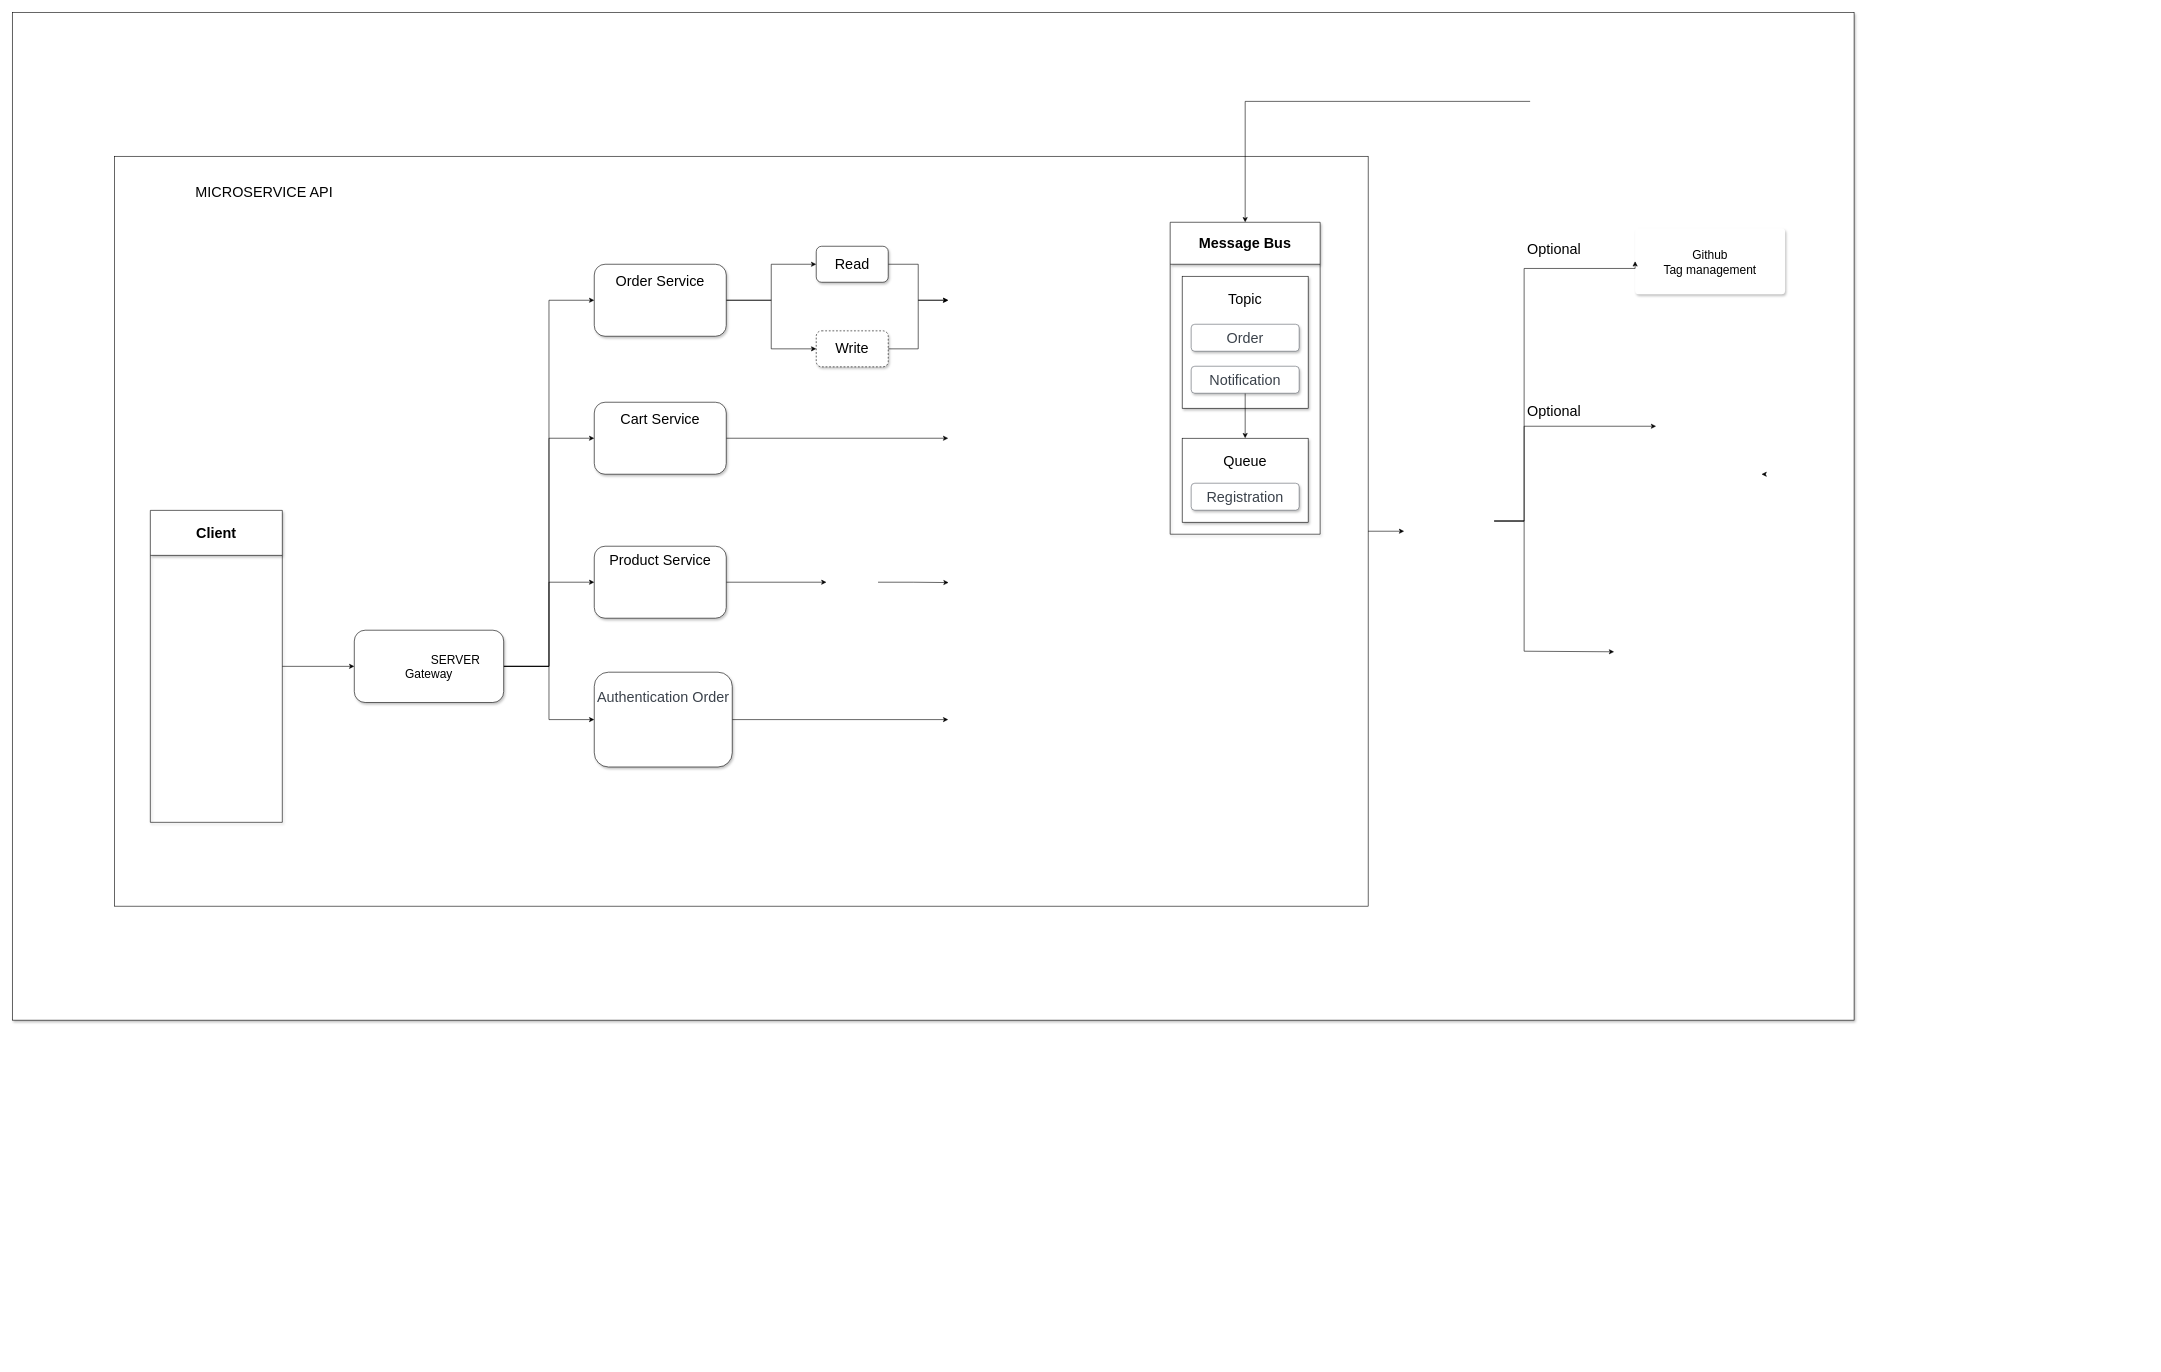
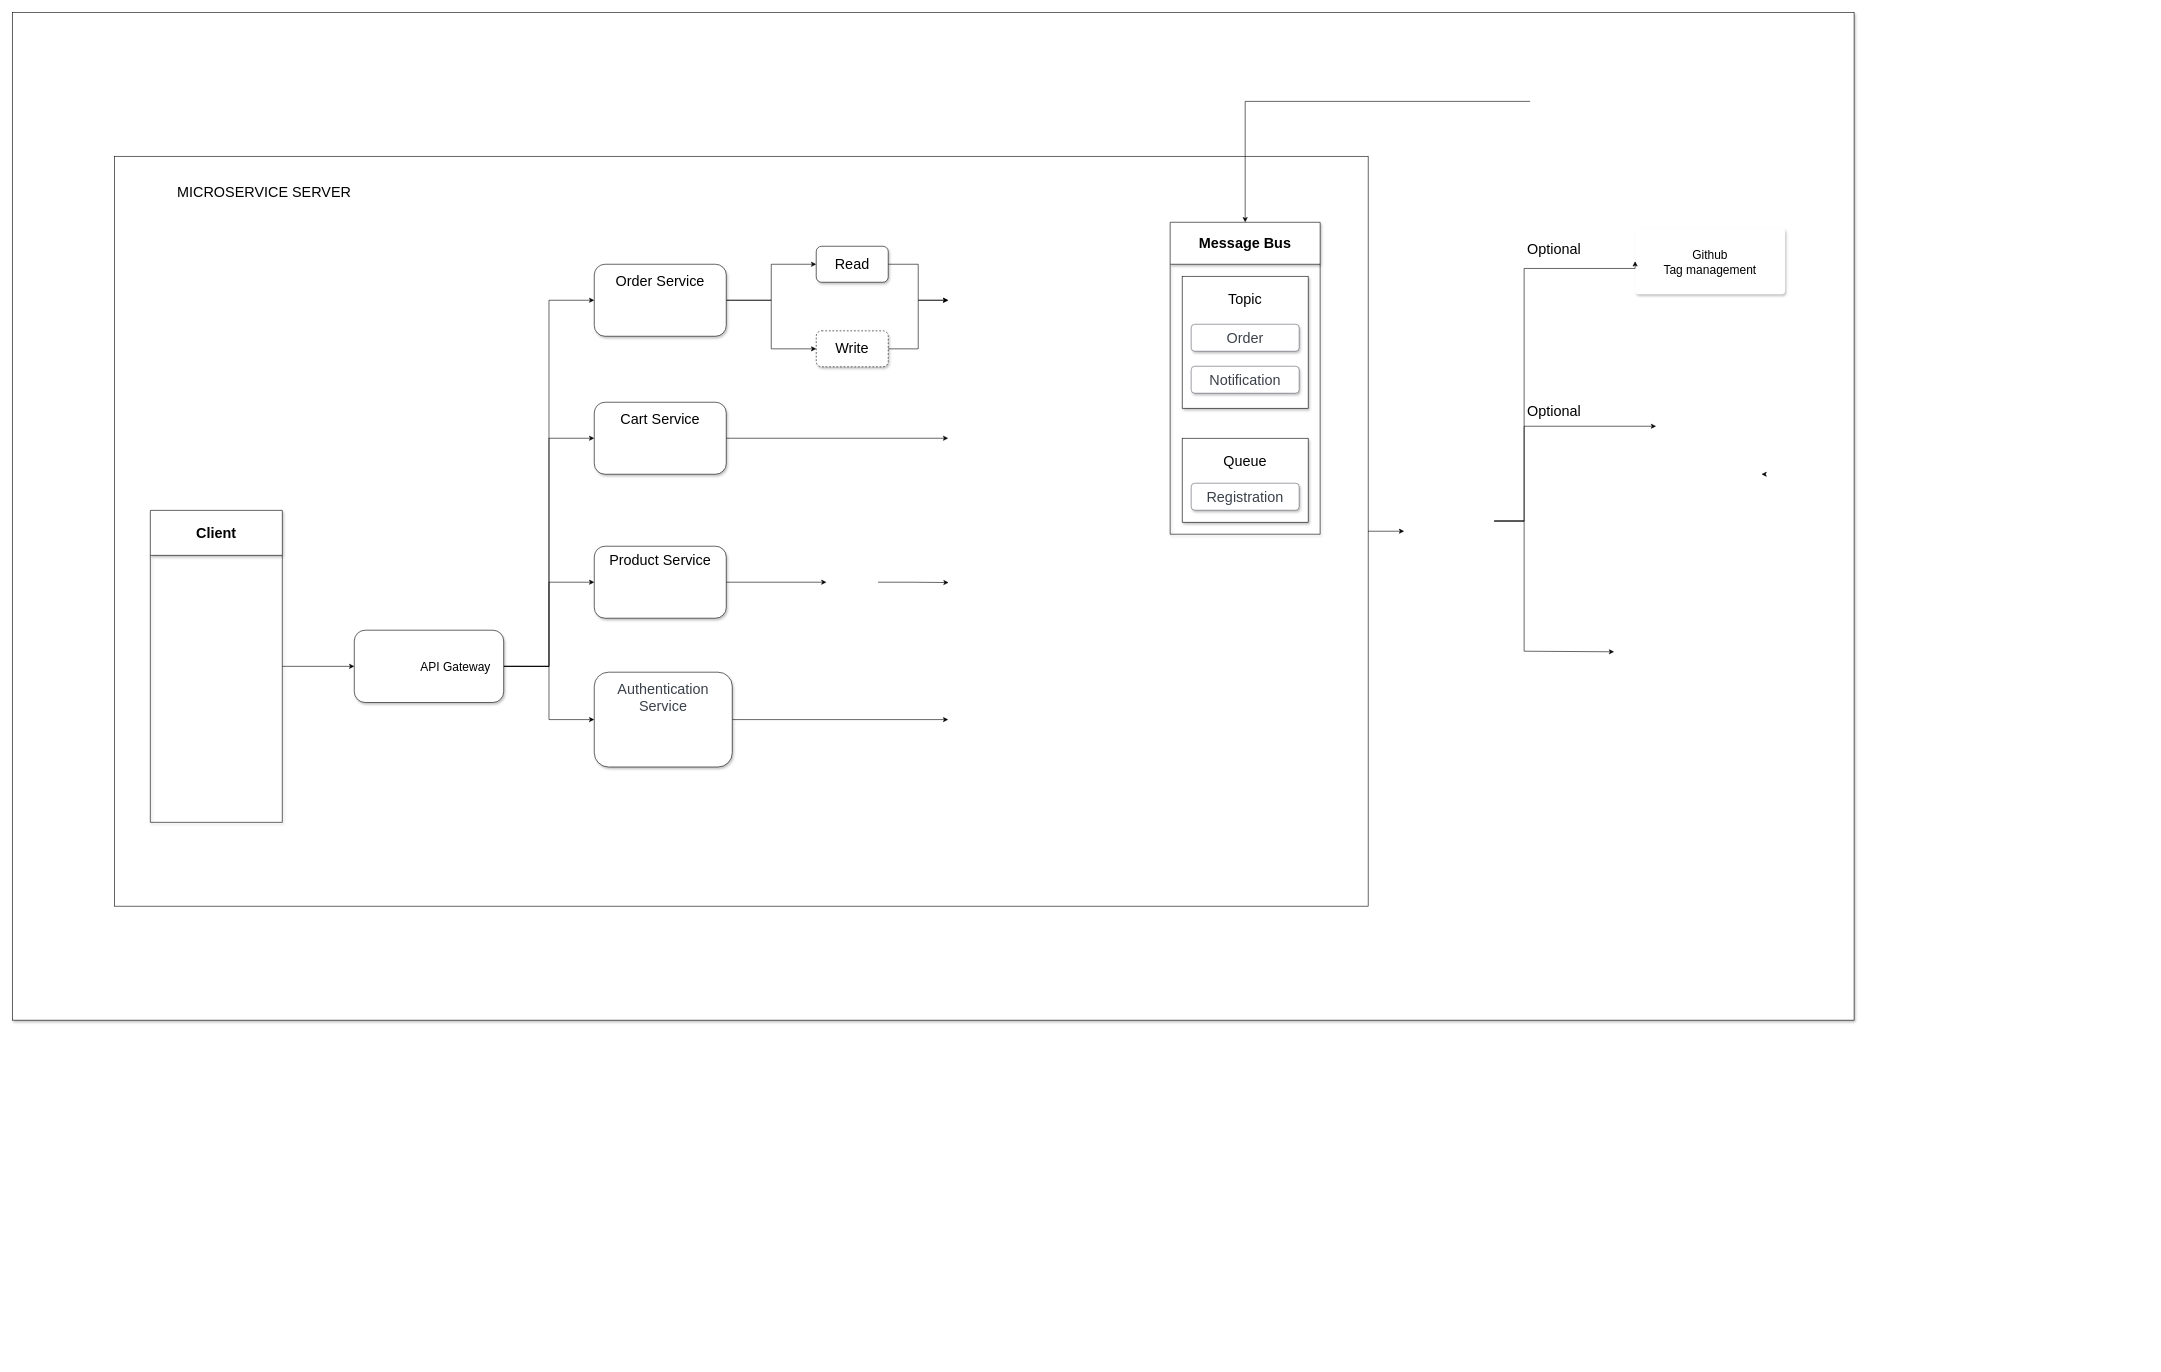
node "MICROSERVICE API": label "MICROSERVICE API" -> "MICROSERVICE SERVER"
edge "Notification" -> "Queue": removed
node "SERVER Gateway": label "SERVER Gateway" -> "API Gateway"
node "Authentication Order": label "Authentication Order" -> "Authentication Service"
